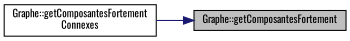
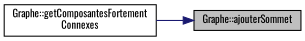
node "Graphe::getComposantesFortement": label "Graphe::getComposantesFortement" -> "Graphe::ajouterSommet"
